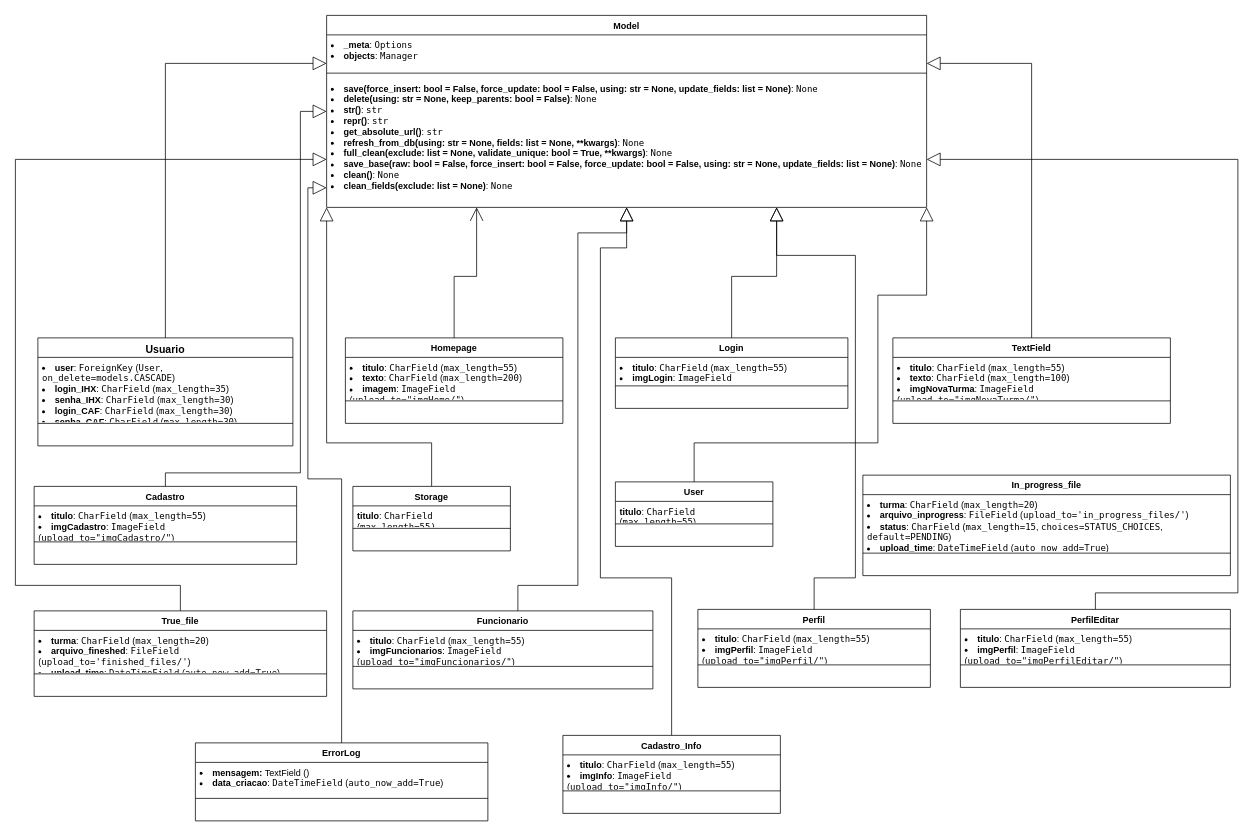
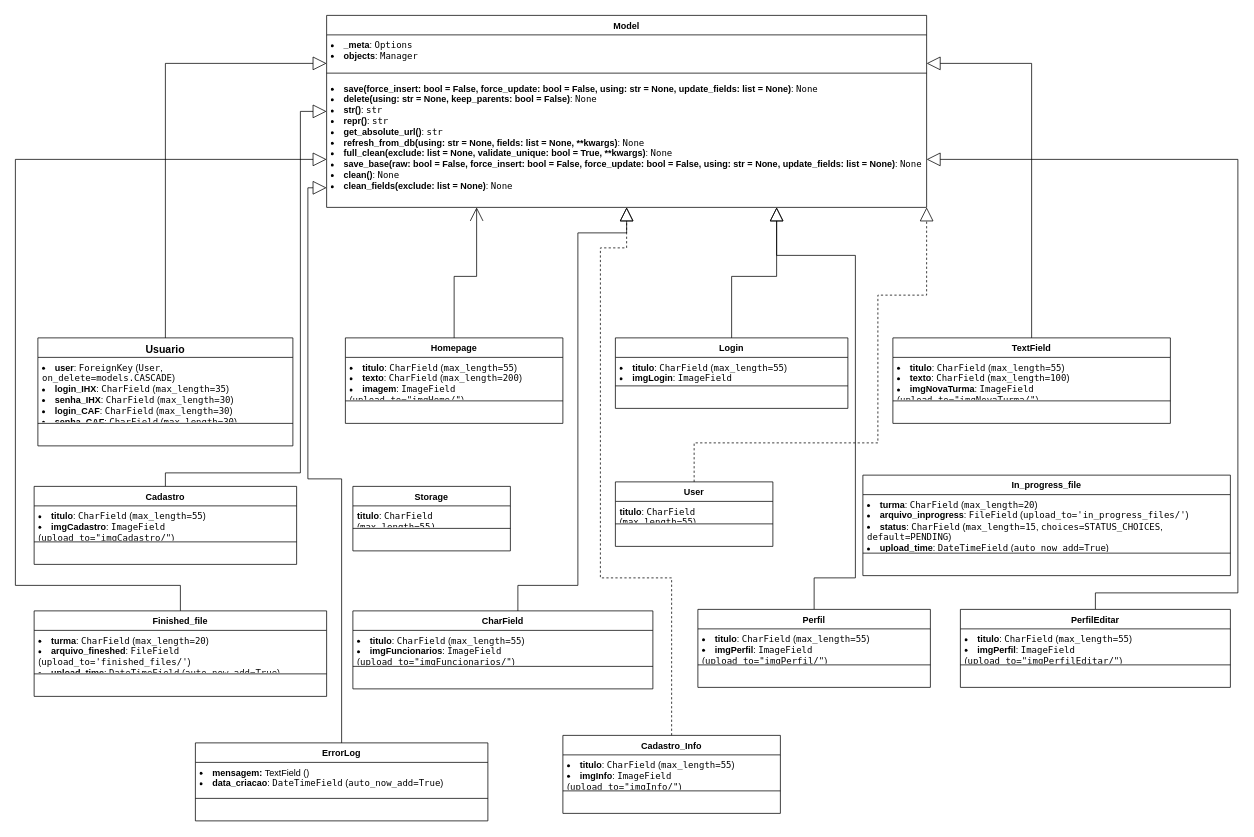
edge "Storage" -> "Model": removed
edge "User" -> "Model": style solid -> dashed
edge "Cadastro_Info" -> "Model": style solid -> dashed
node "True_file": label "True_file" -> "Finished_file"
node "Funcionario": label "Funcionario" -> "CharField"
